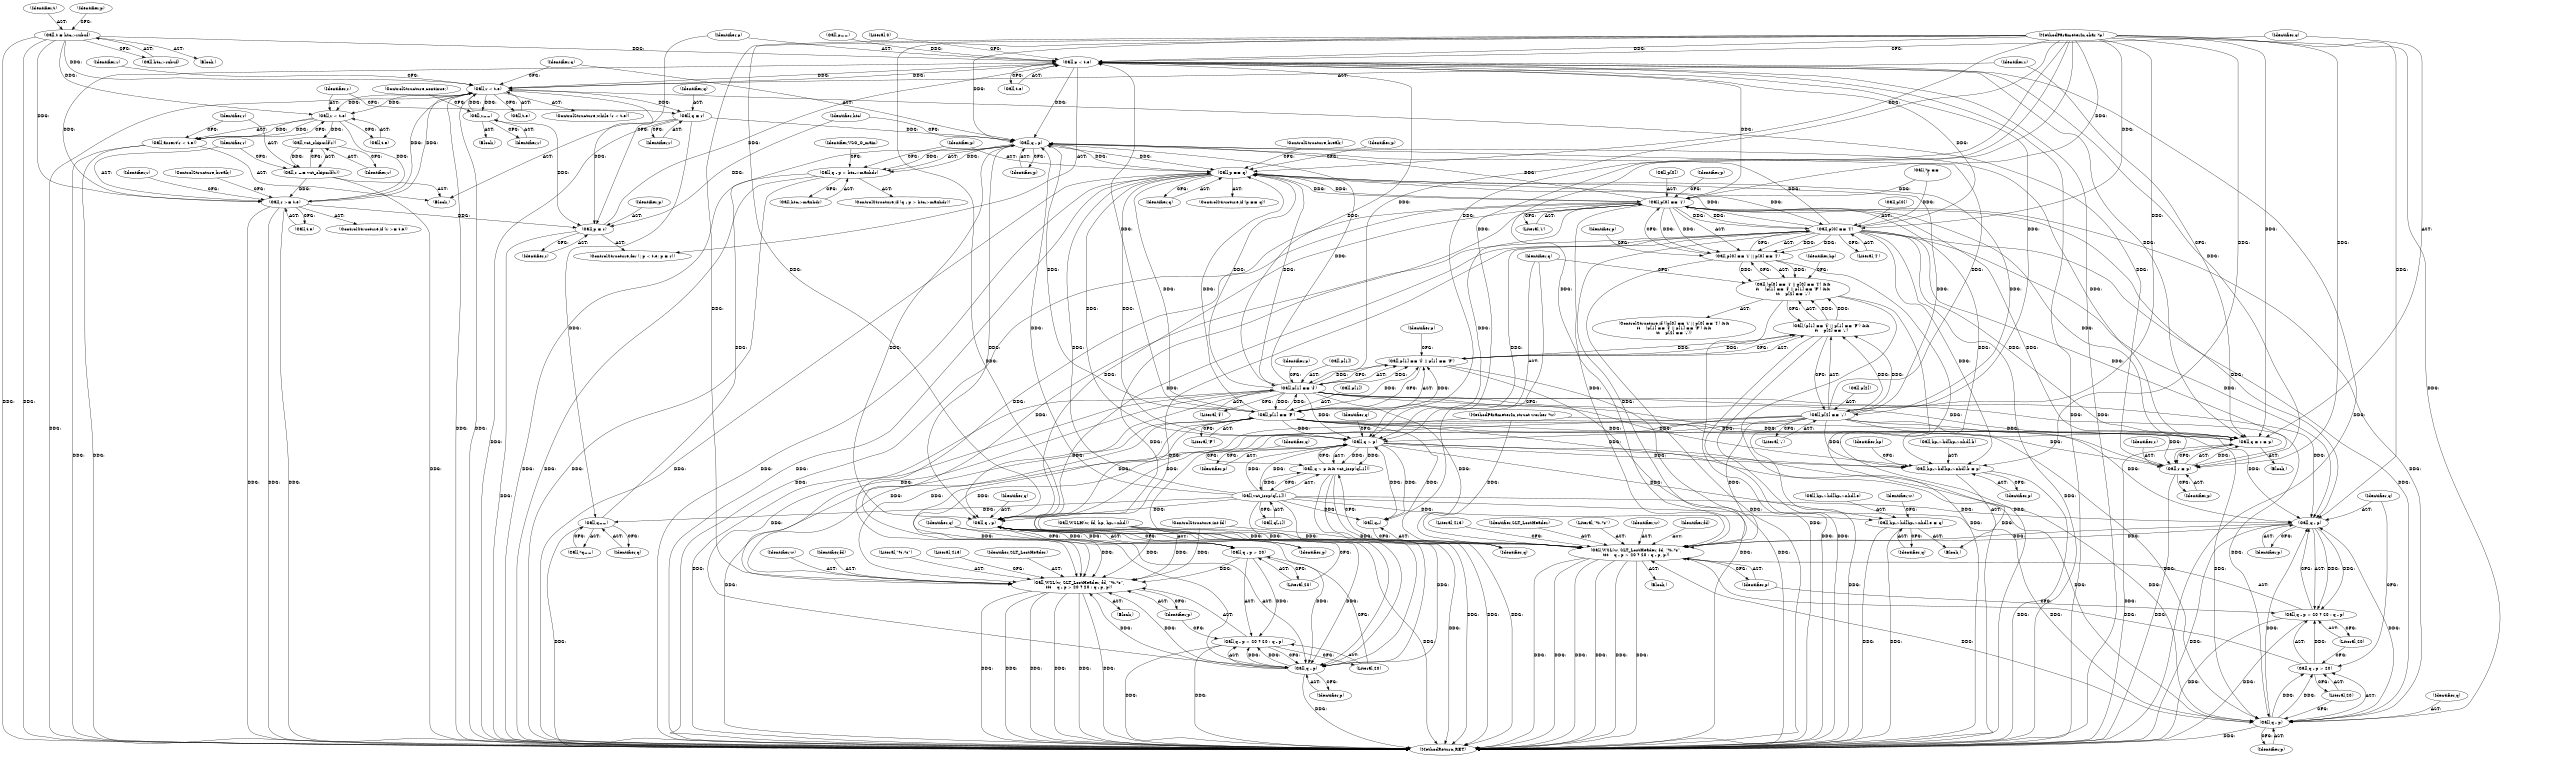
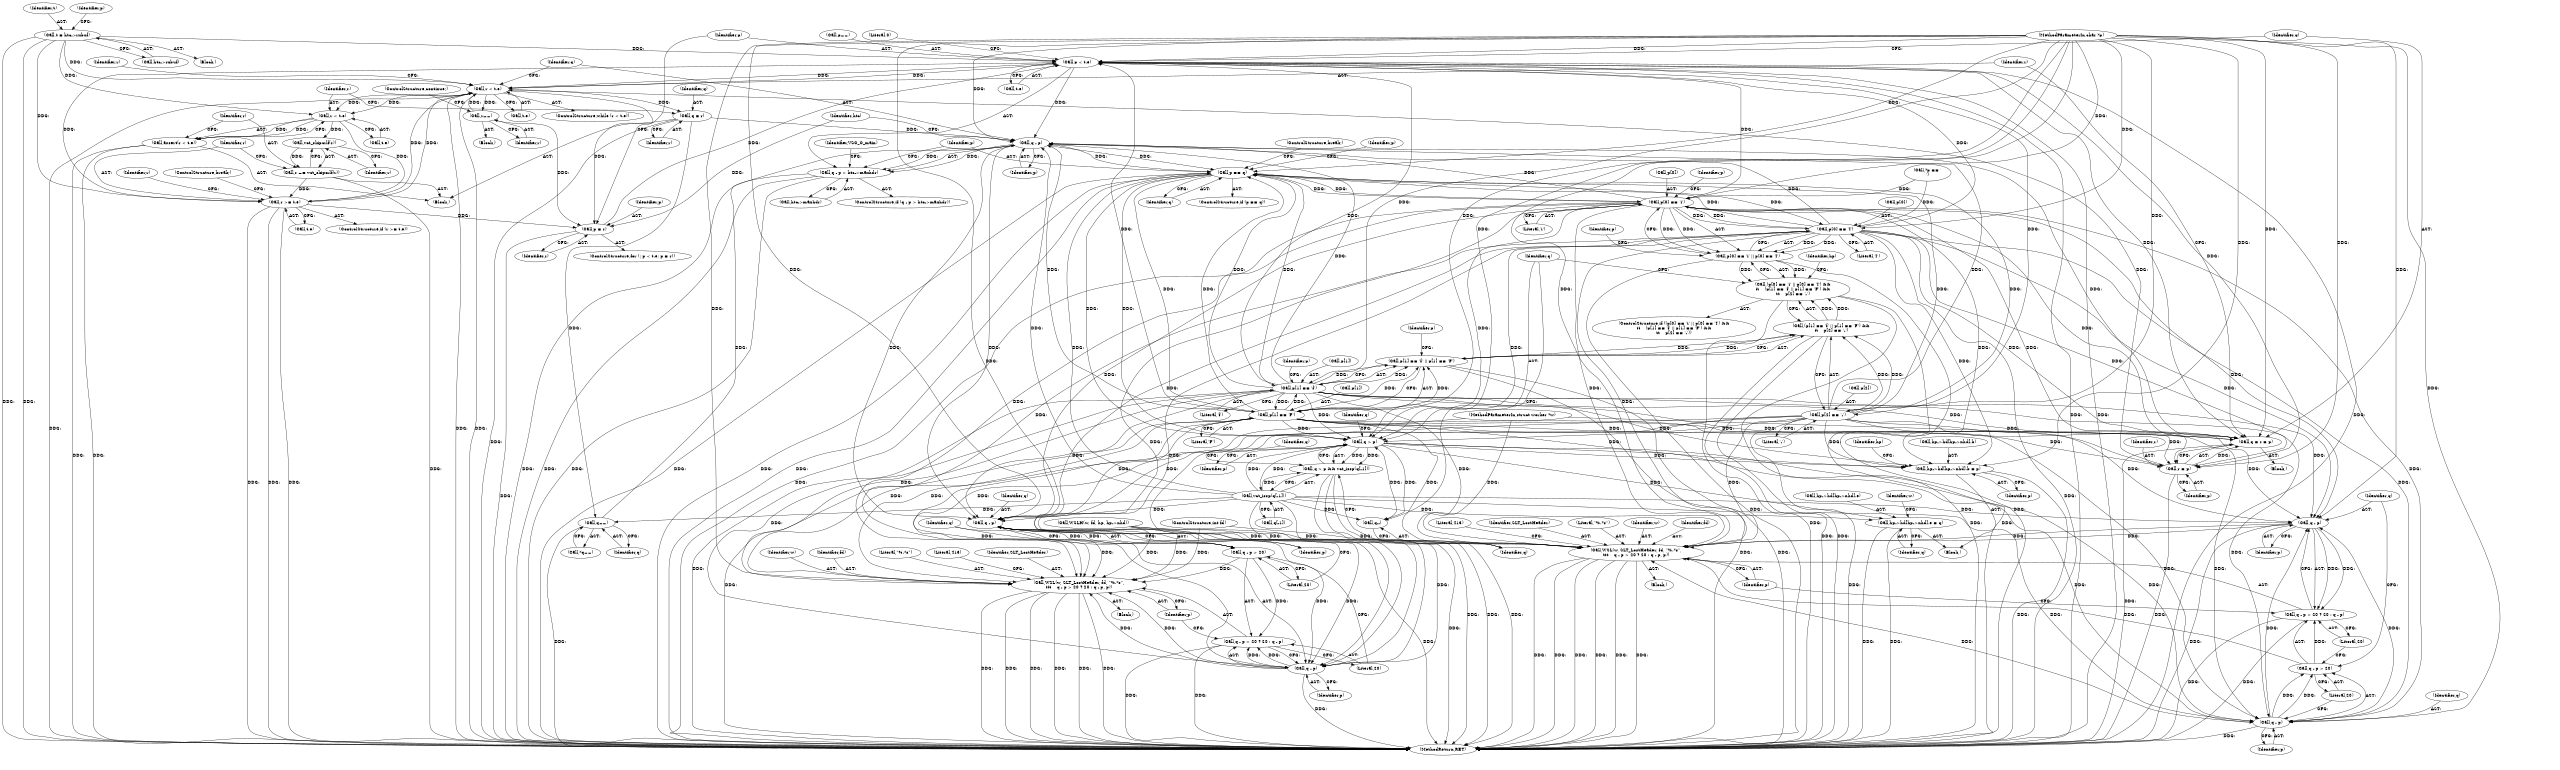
edge "(Call,p++)" -> "(Call,p < t.e)": label "DDG: " -> "AST: "
edge "(Call,p < t.e)" -> "(ControlStructure,for (; p < t.e; p = r))": now "(Call,p < t.e)" -> "(Call,q - p > htc->maxhdr)"
